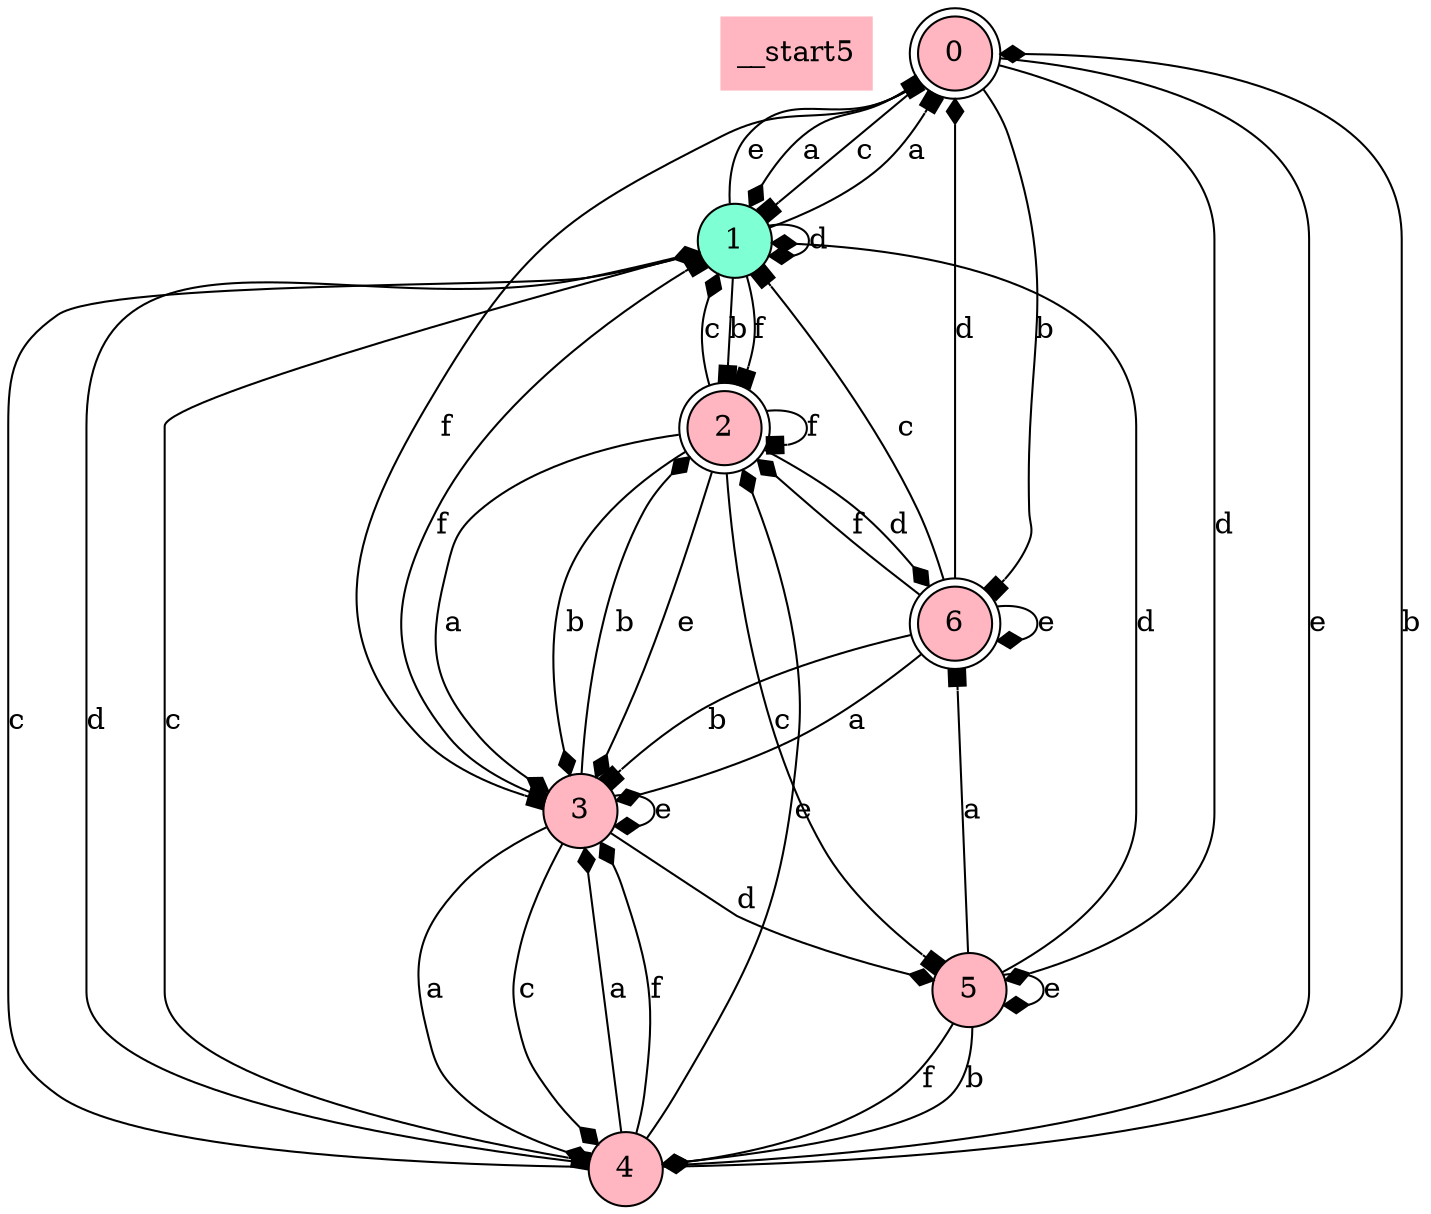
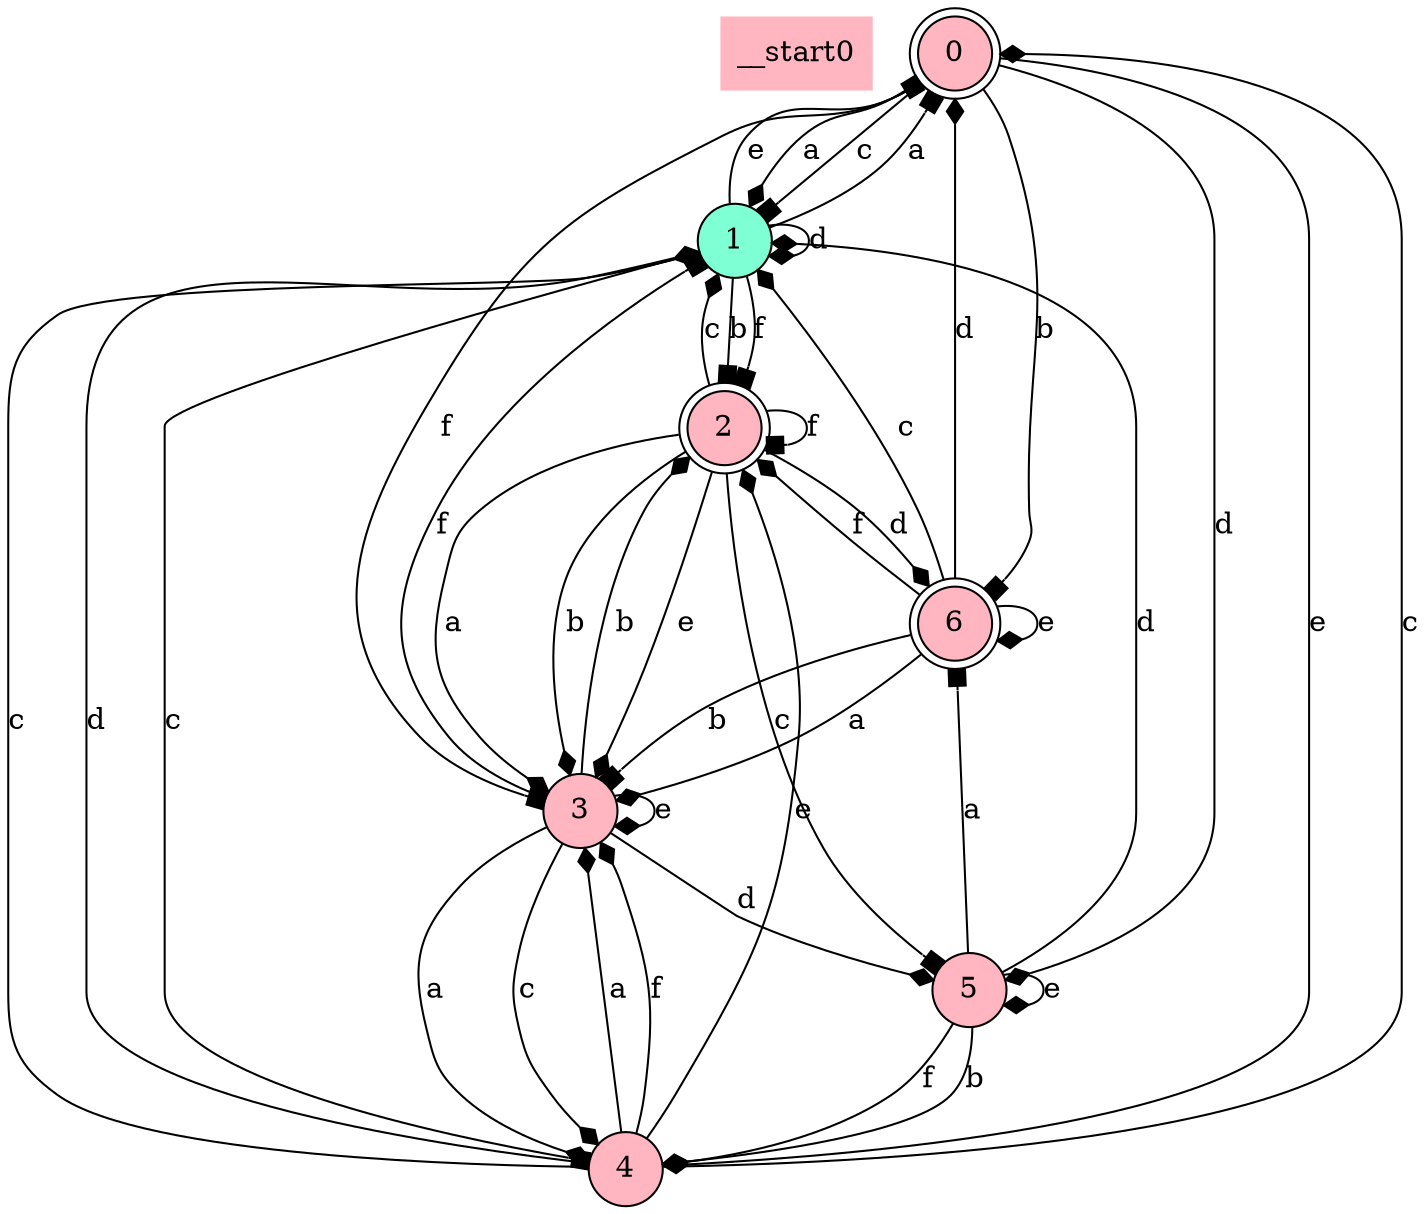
node "__start5": label "__start5" -> "__start0"
edge "6" -> "1": arrowhead box -> diamond
edge "4" -> "0": label "b" -> "c"
